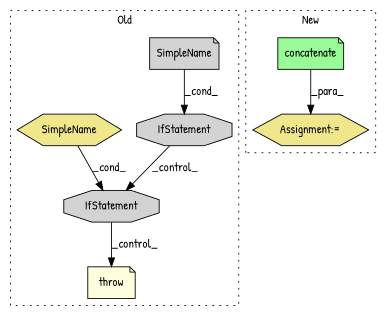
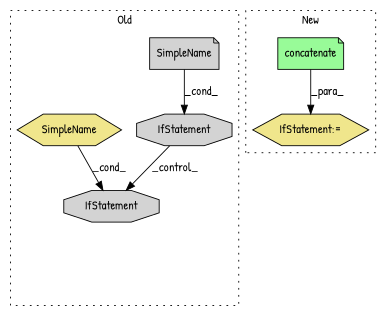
node "Assignment:=": label "Assignment:=" -> "IfStatement:="
node "throw": removed
